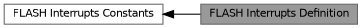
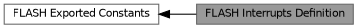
node "FLASH Interrupts Constants": label "FLASH Interrupts Constants" -> "FLASH Exported Constants"
